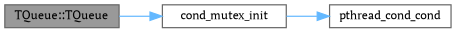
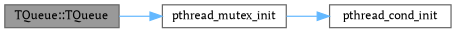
node "cond_mutex_init": label "cond_mutex_init" -> "pthread_mutex_init"
node "pthread_cond_cond": label "pthread_cond_cond" -> "pthread_cond_init"
